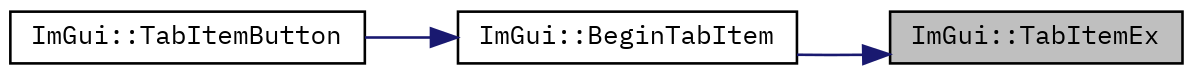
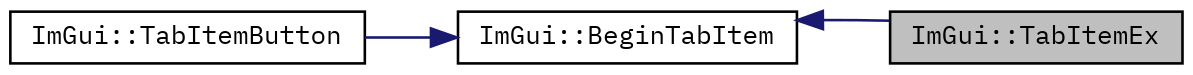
edge "ImGui::BeginTabItem" -> "ImGui::TabItemEx": reversed
